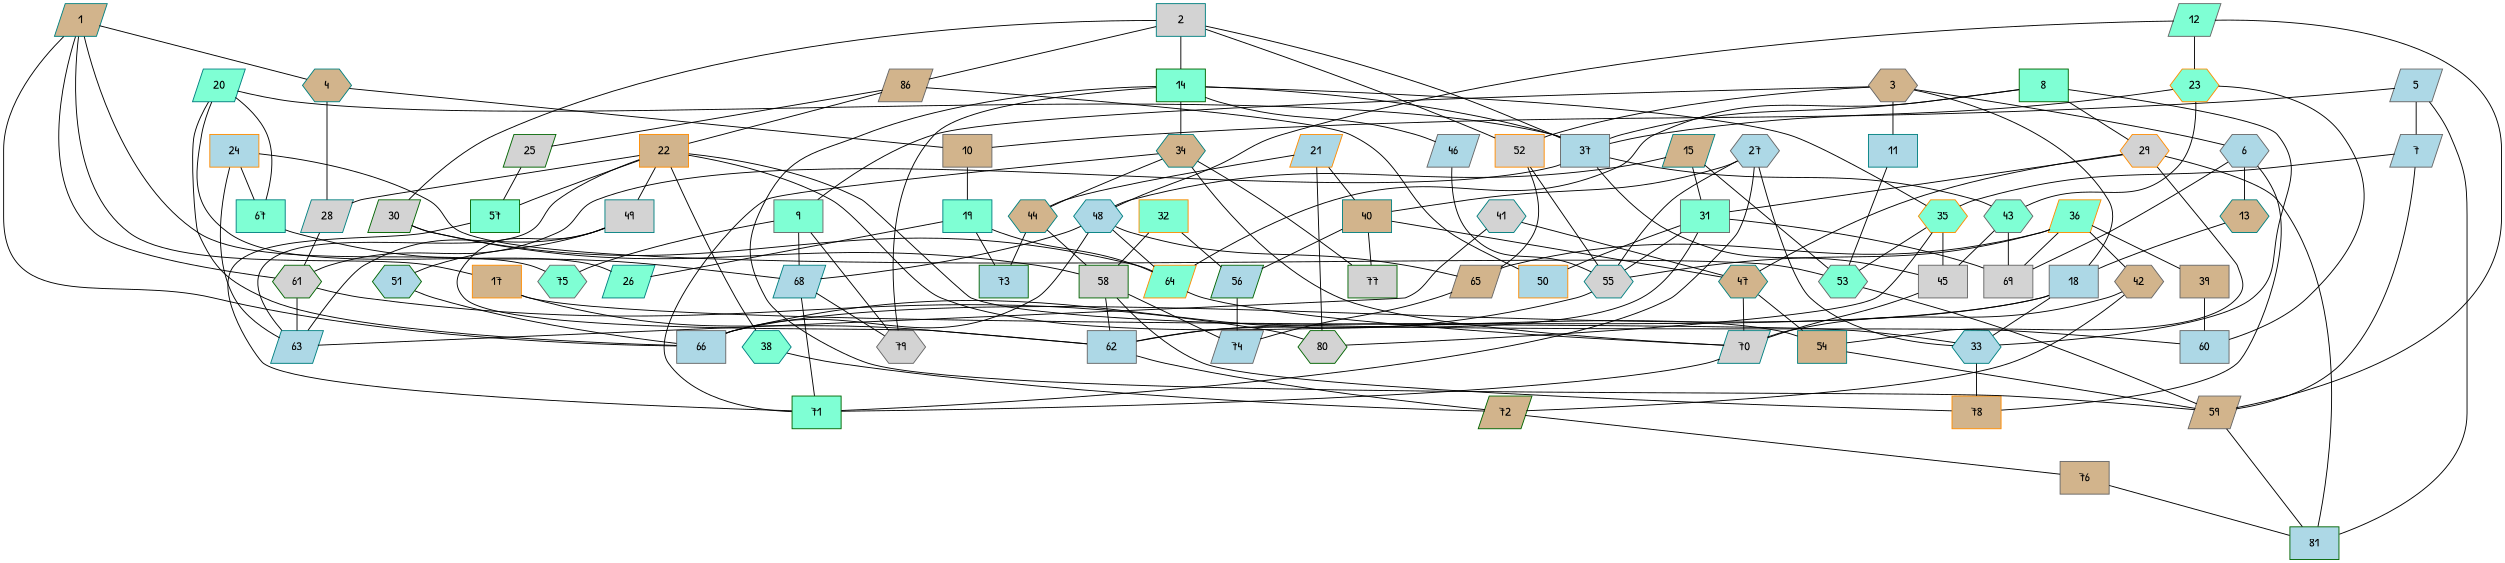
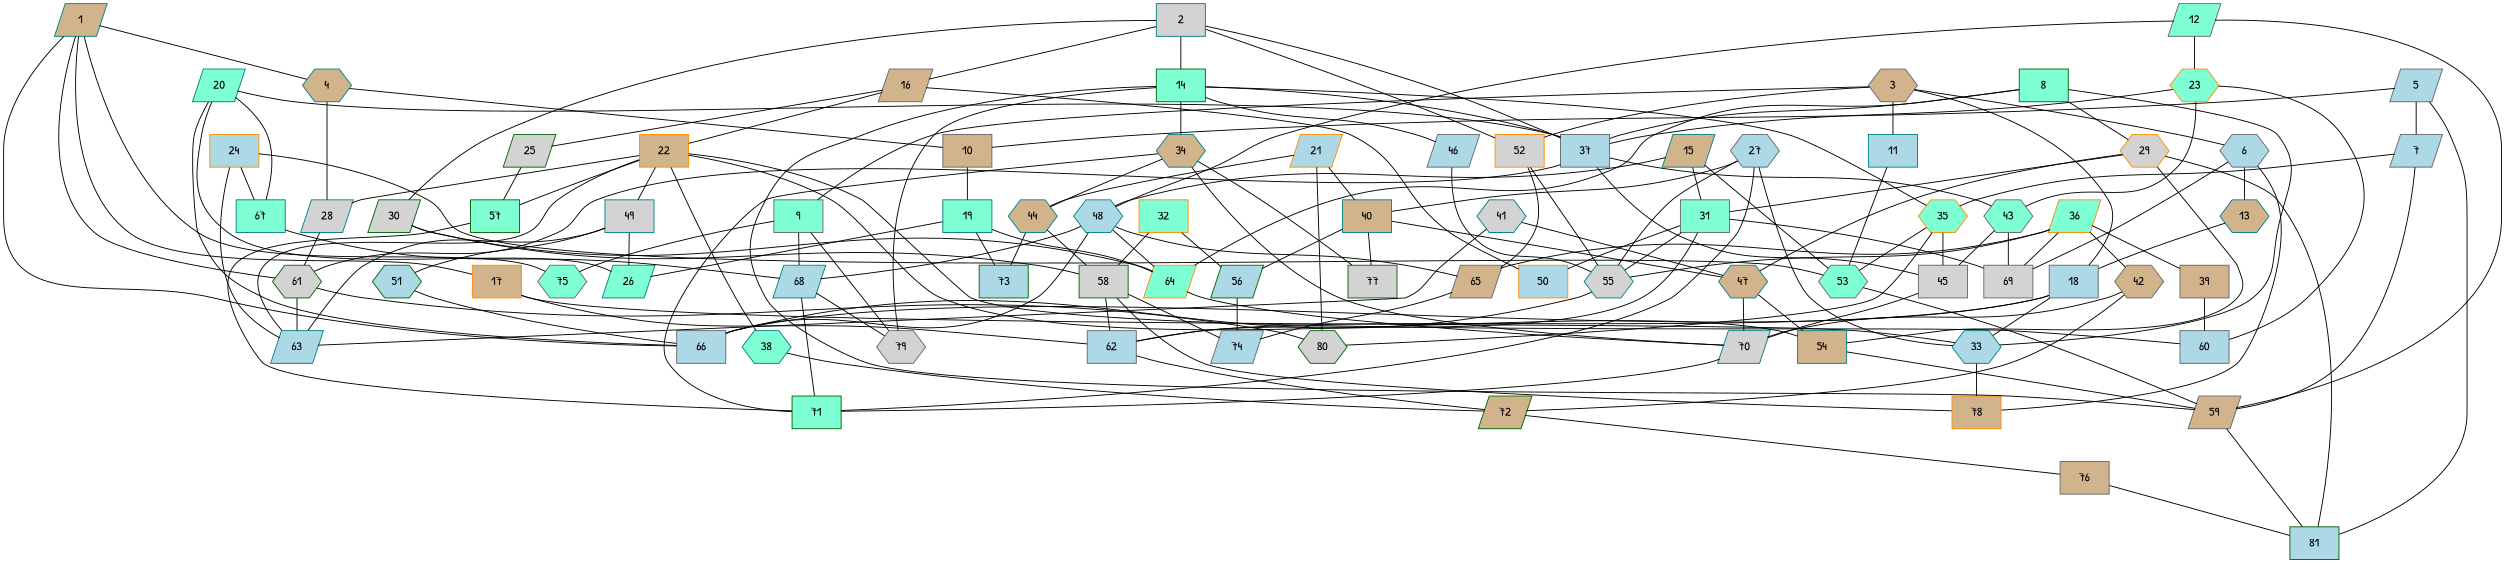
node "86": label "86" -> "16"
edge "49" -- "62": now "49" -- "26"
